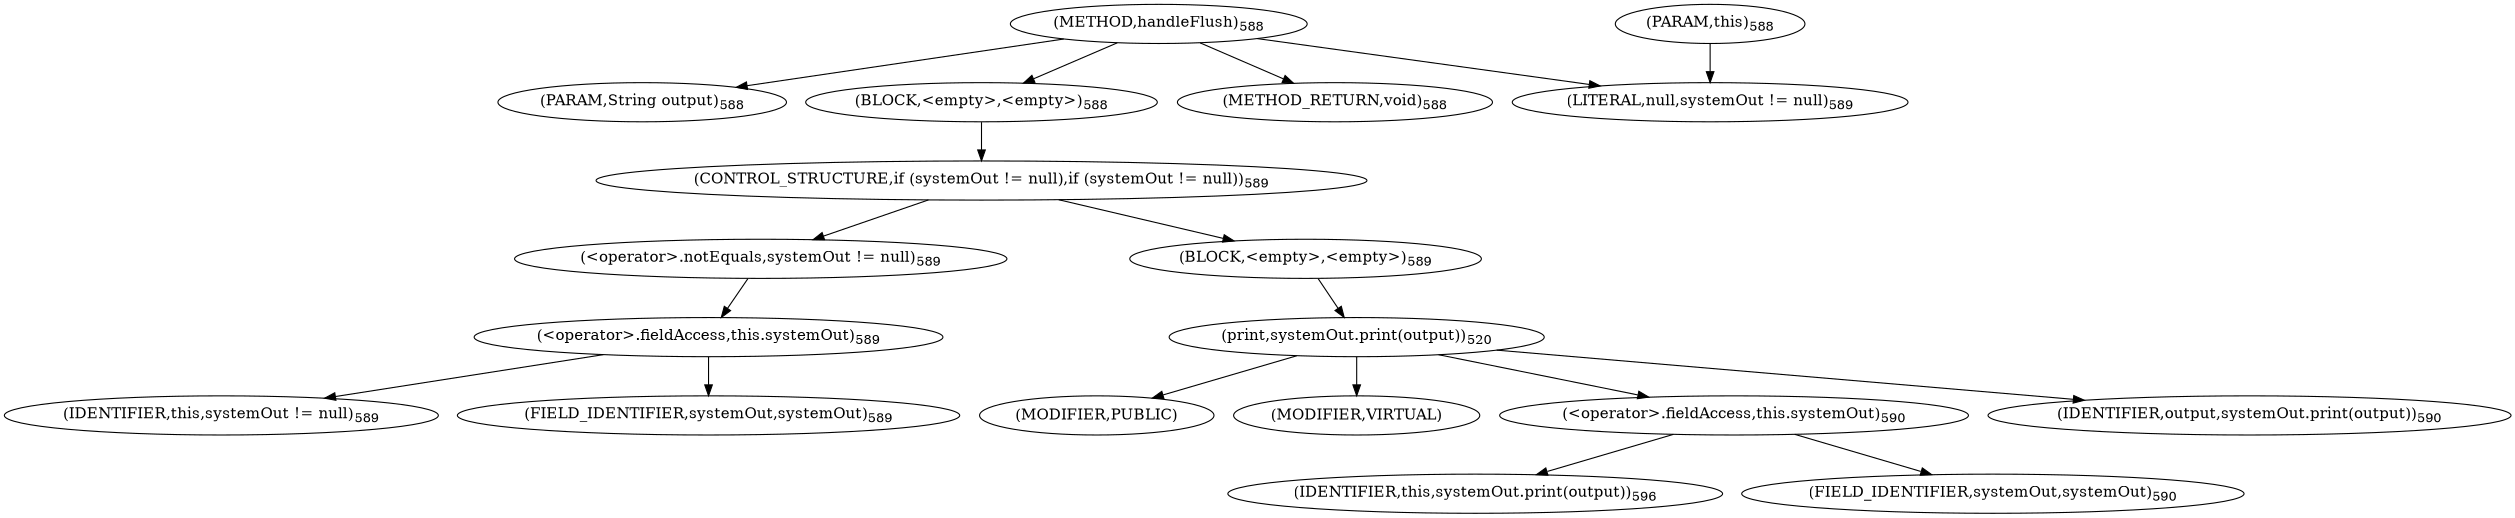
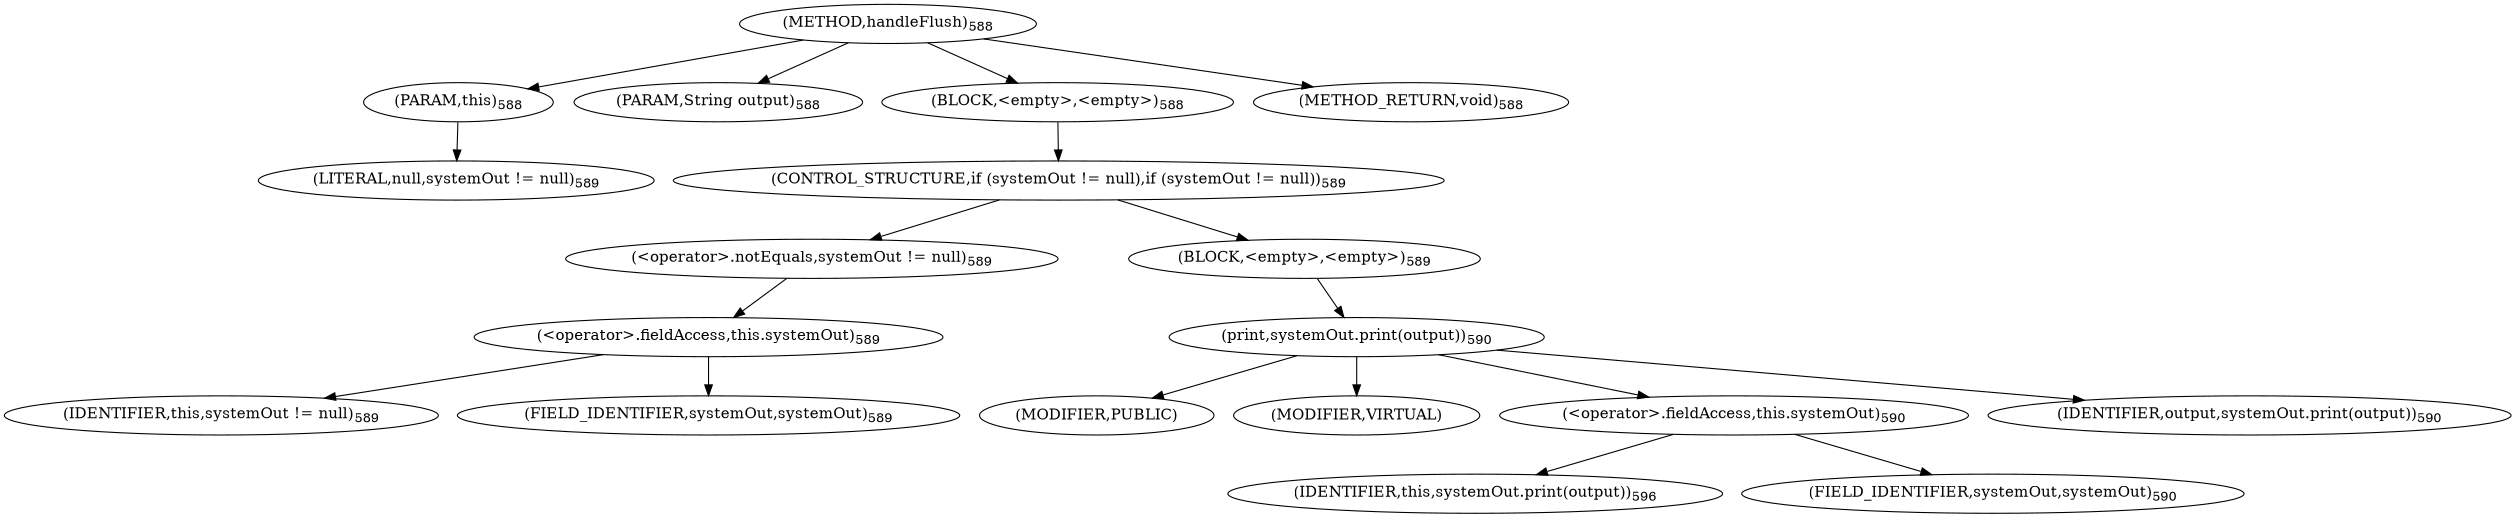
edge "(METHOD,handleFlush)" -> "(LITERAL,null,systemOut != null)": now "(METHOD,handleFlush)" -> "(PARAM,this)"
node "(print,systemOut.print(output))": text "520" -> "590"
